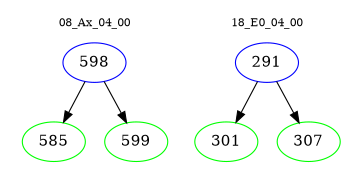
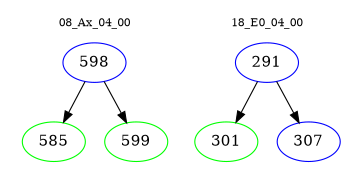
node "307": color green -> blue
